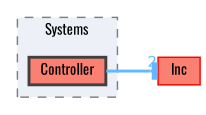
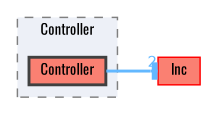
cluster "Systems": label "Systems" -> "Controller"
